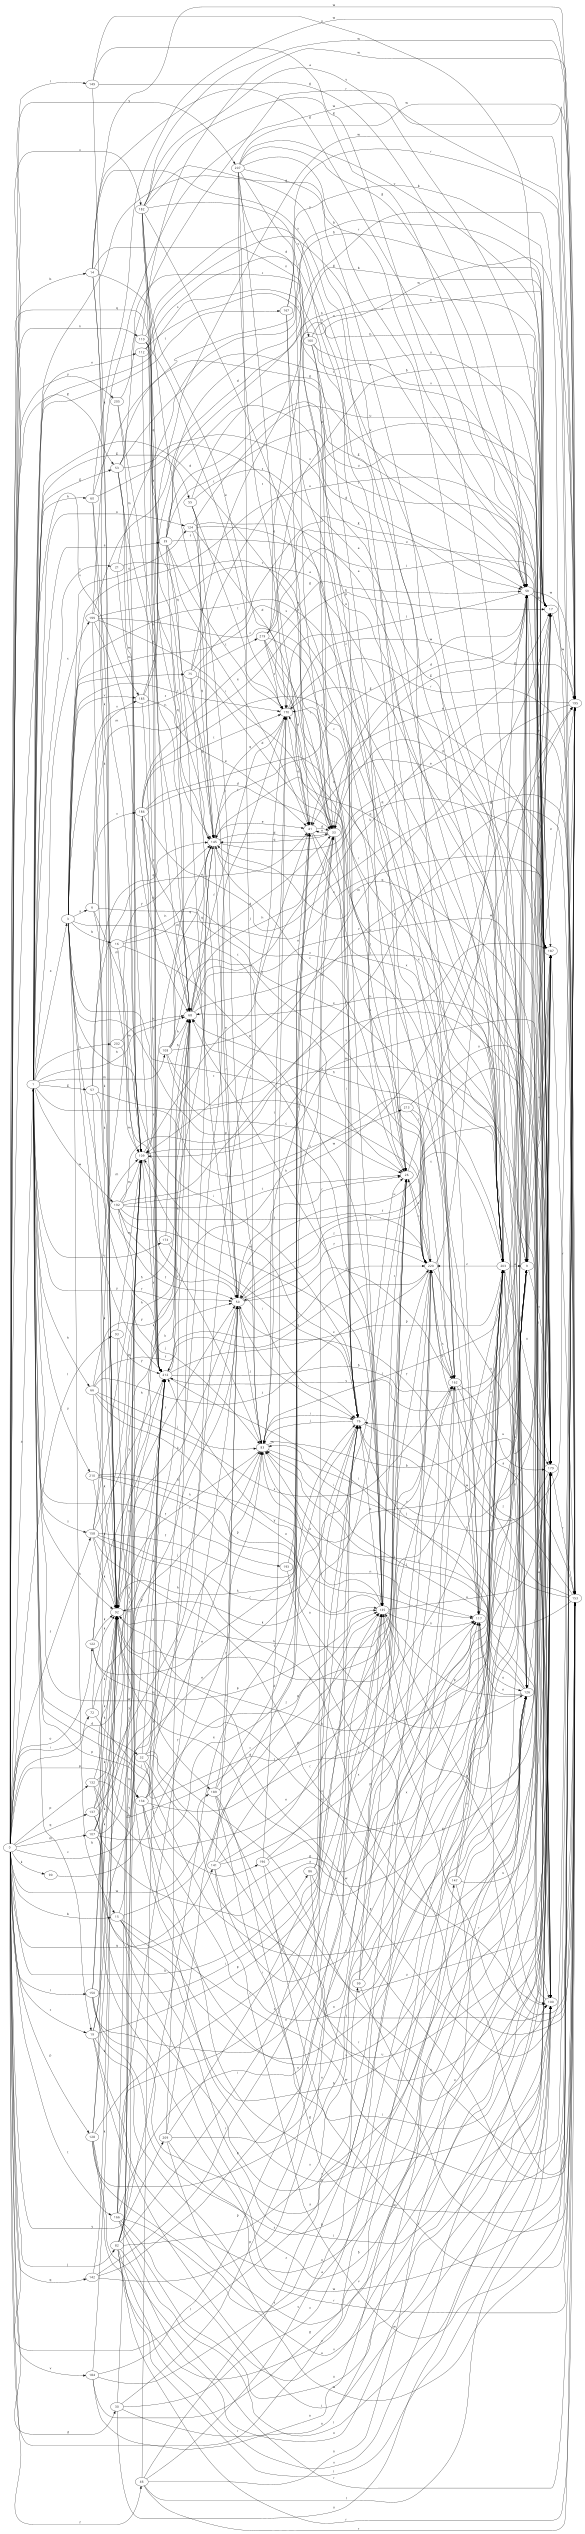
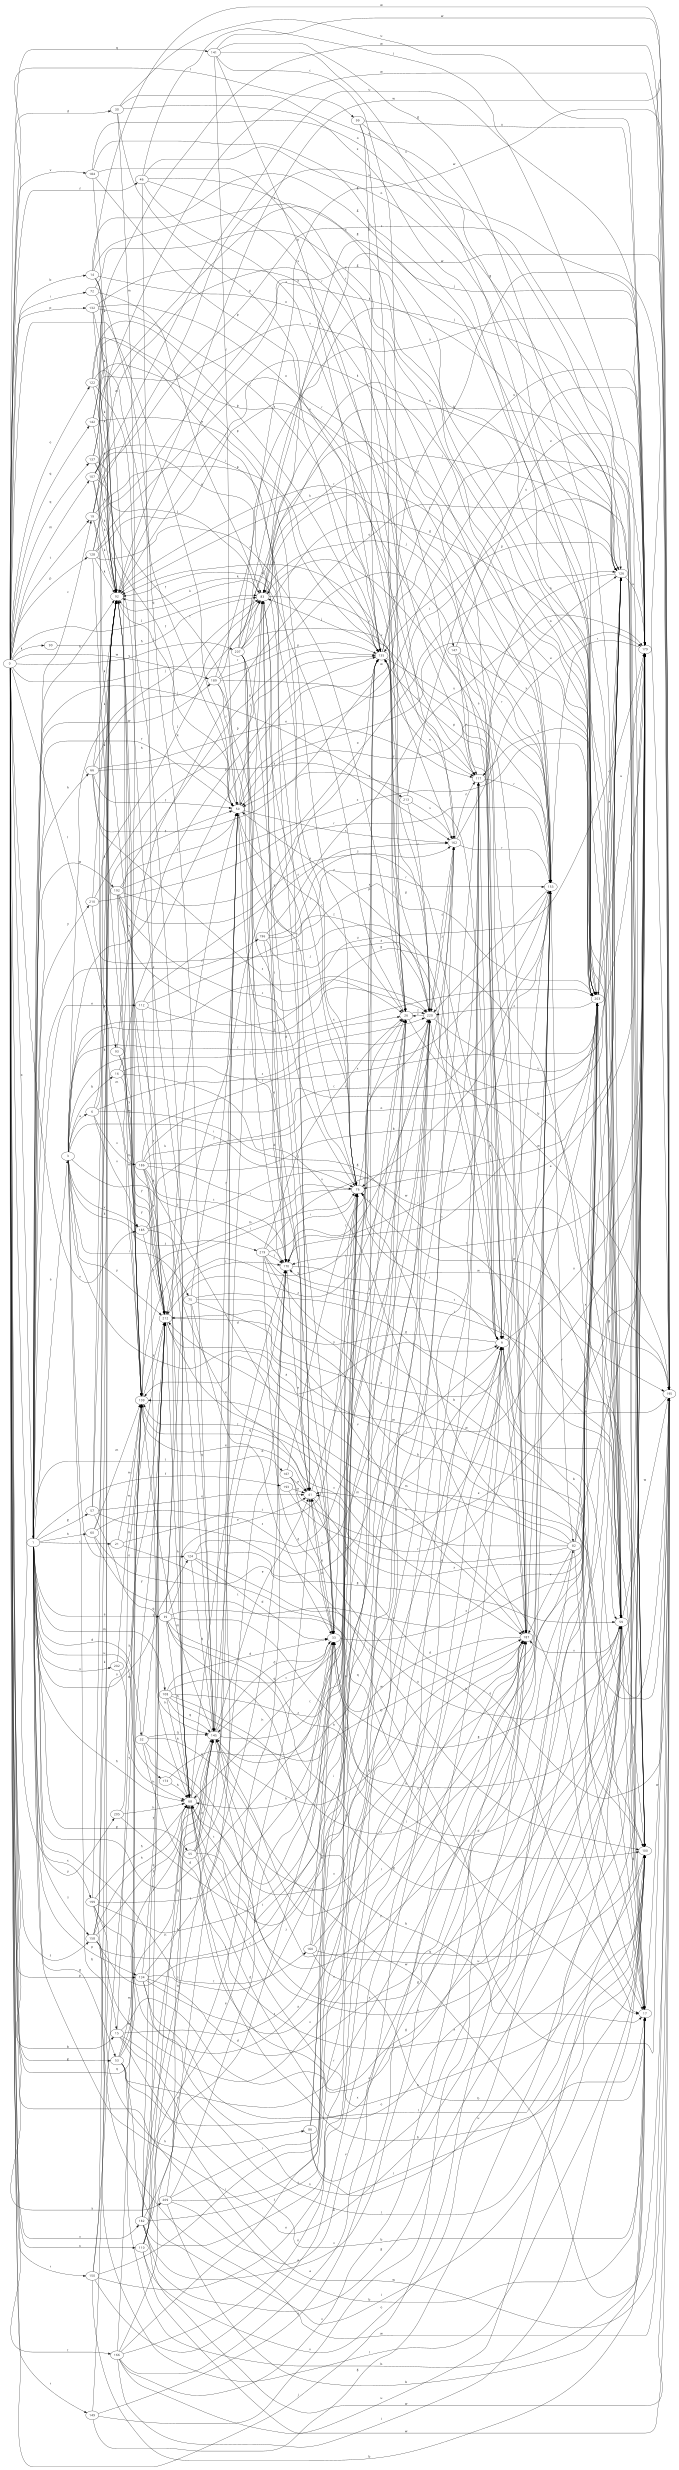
edge "82" -> "153": reversed
